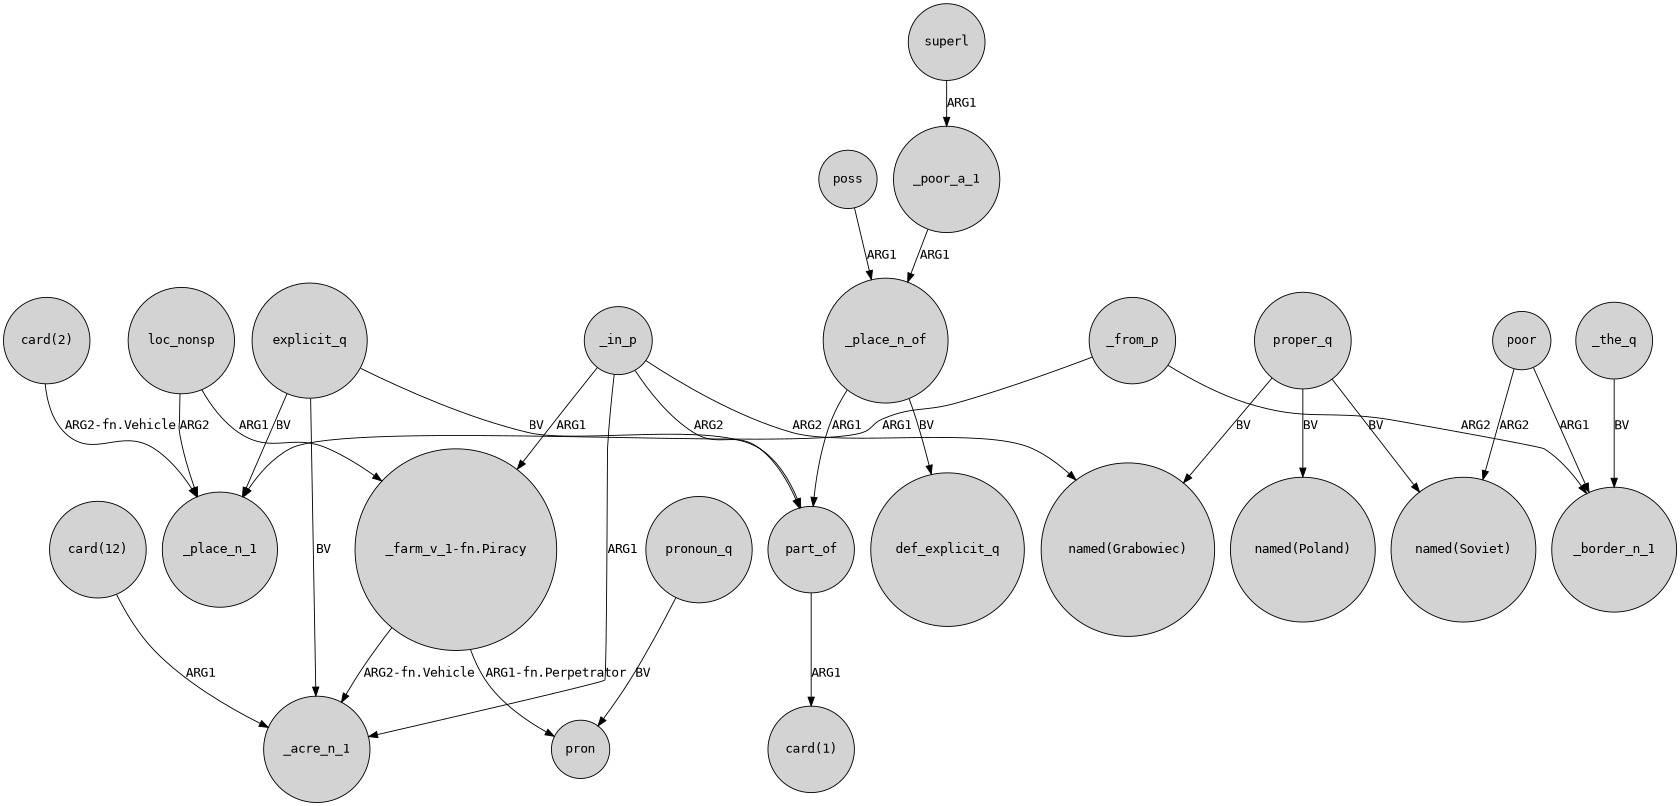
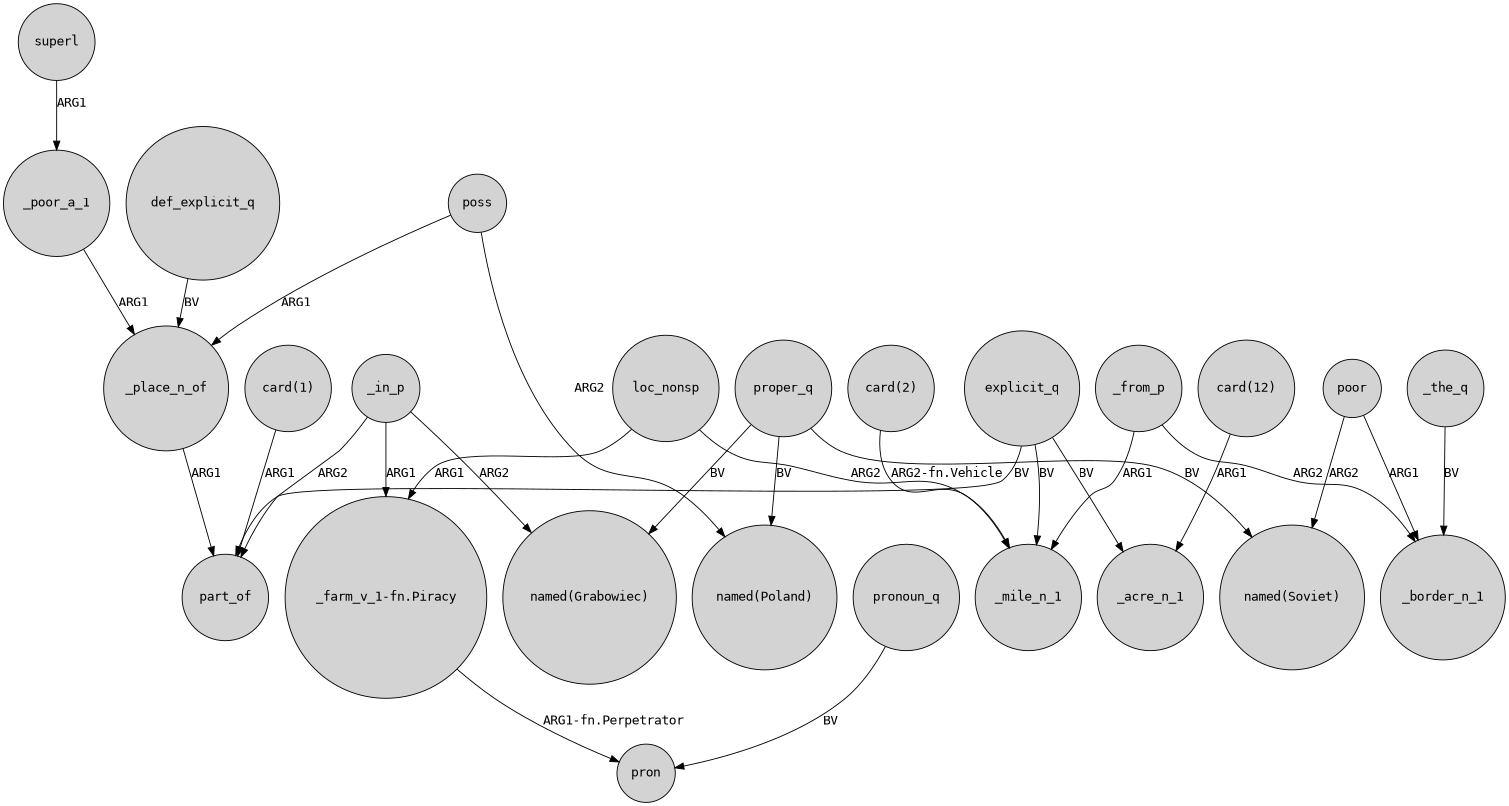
edge "poss" -> "named(Poland)": added, label "ARG2"
edge "_place_n_of" -> "def_explicit_q": reversed
node "_place_n_1": label "_place_n_1" -> "_mile_n_1"
edge "_in_p" -> "_acre_n_1": removed, label "ARG1"
edge "part_of" -> "card(1)": reversed
edge "_farm_v_1-fn.Piracy" -> "_acre_n_1": removed, label "ARG2-fn.Vehicle"
